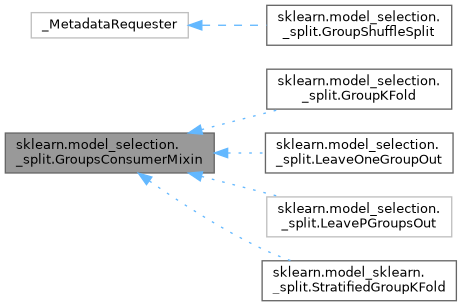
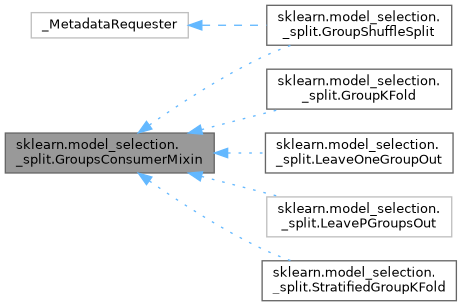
edge "sklearn.model_selection. _split.GroupShuffleSplit" -> "sklearn.model_selection. _split.GroupsConsumerMixin": added
node "sklearn.model_sklearn. _split.StratifiedGroupKFold": label "sklearn.model_sklearn. _split.StratifiedGroupKFold" -> "sklearn.model_selection. _split.StratifiedGroupKFold"
